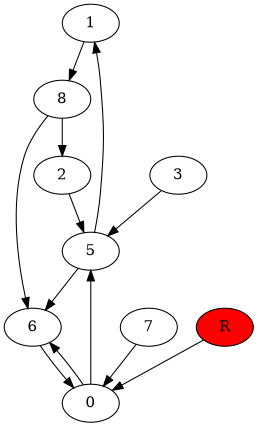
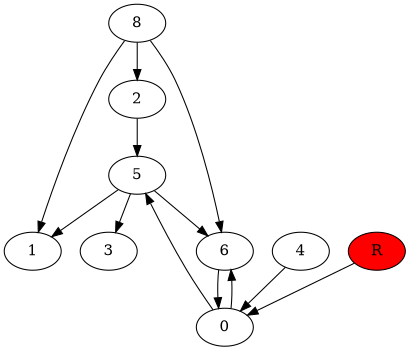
edge "1" -> "8": reversed
edge "3" -> "5": reversed
node "7": label "7" -> "4"
